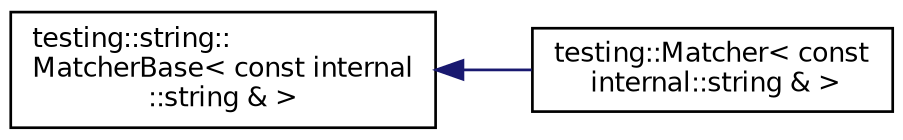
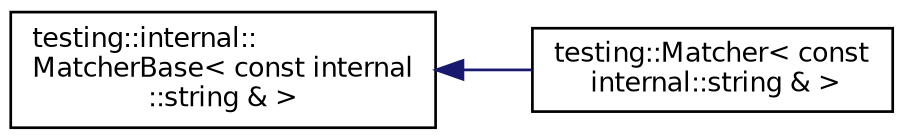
node "testing::string:: MatcherBase< const internal ::string & >": label "testing::string:: MatcherBase< const internal ::string & >" -> "testing::internal:: MatcherBase< const internal ::string & >"
